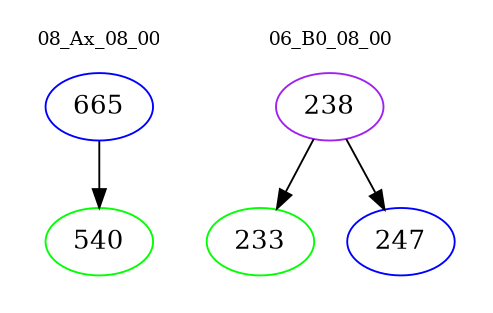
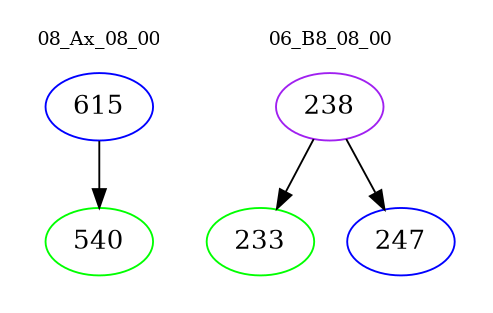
cluster "06_B0_08_00": label "06_B0_08_00" -> "06_B8_08_00"
node "665": label "665" -> "615"
